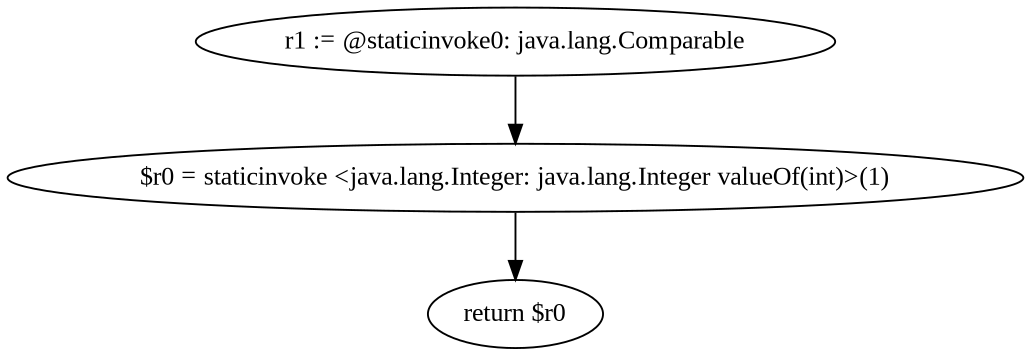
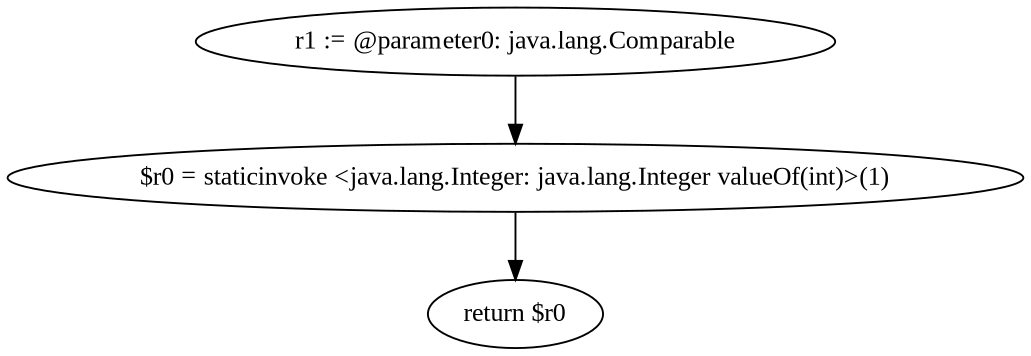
node "r1 := @staticinvoke0: java.lang.Comparable": label "r1 := @staticinvoke0: java.lang.Comparable" -> "r1 := @parameter0: java.lang.Comparable"
